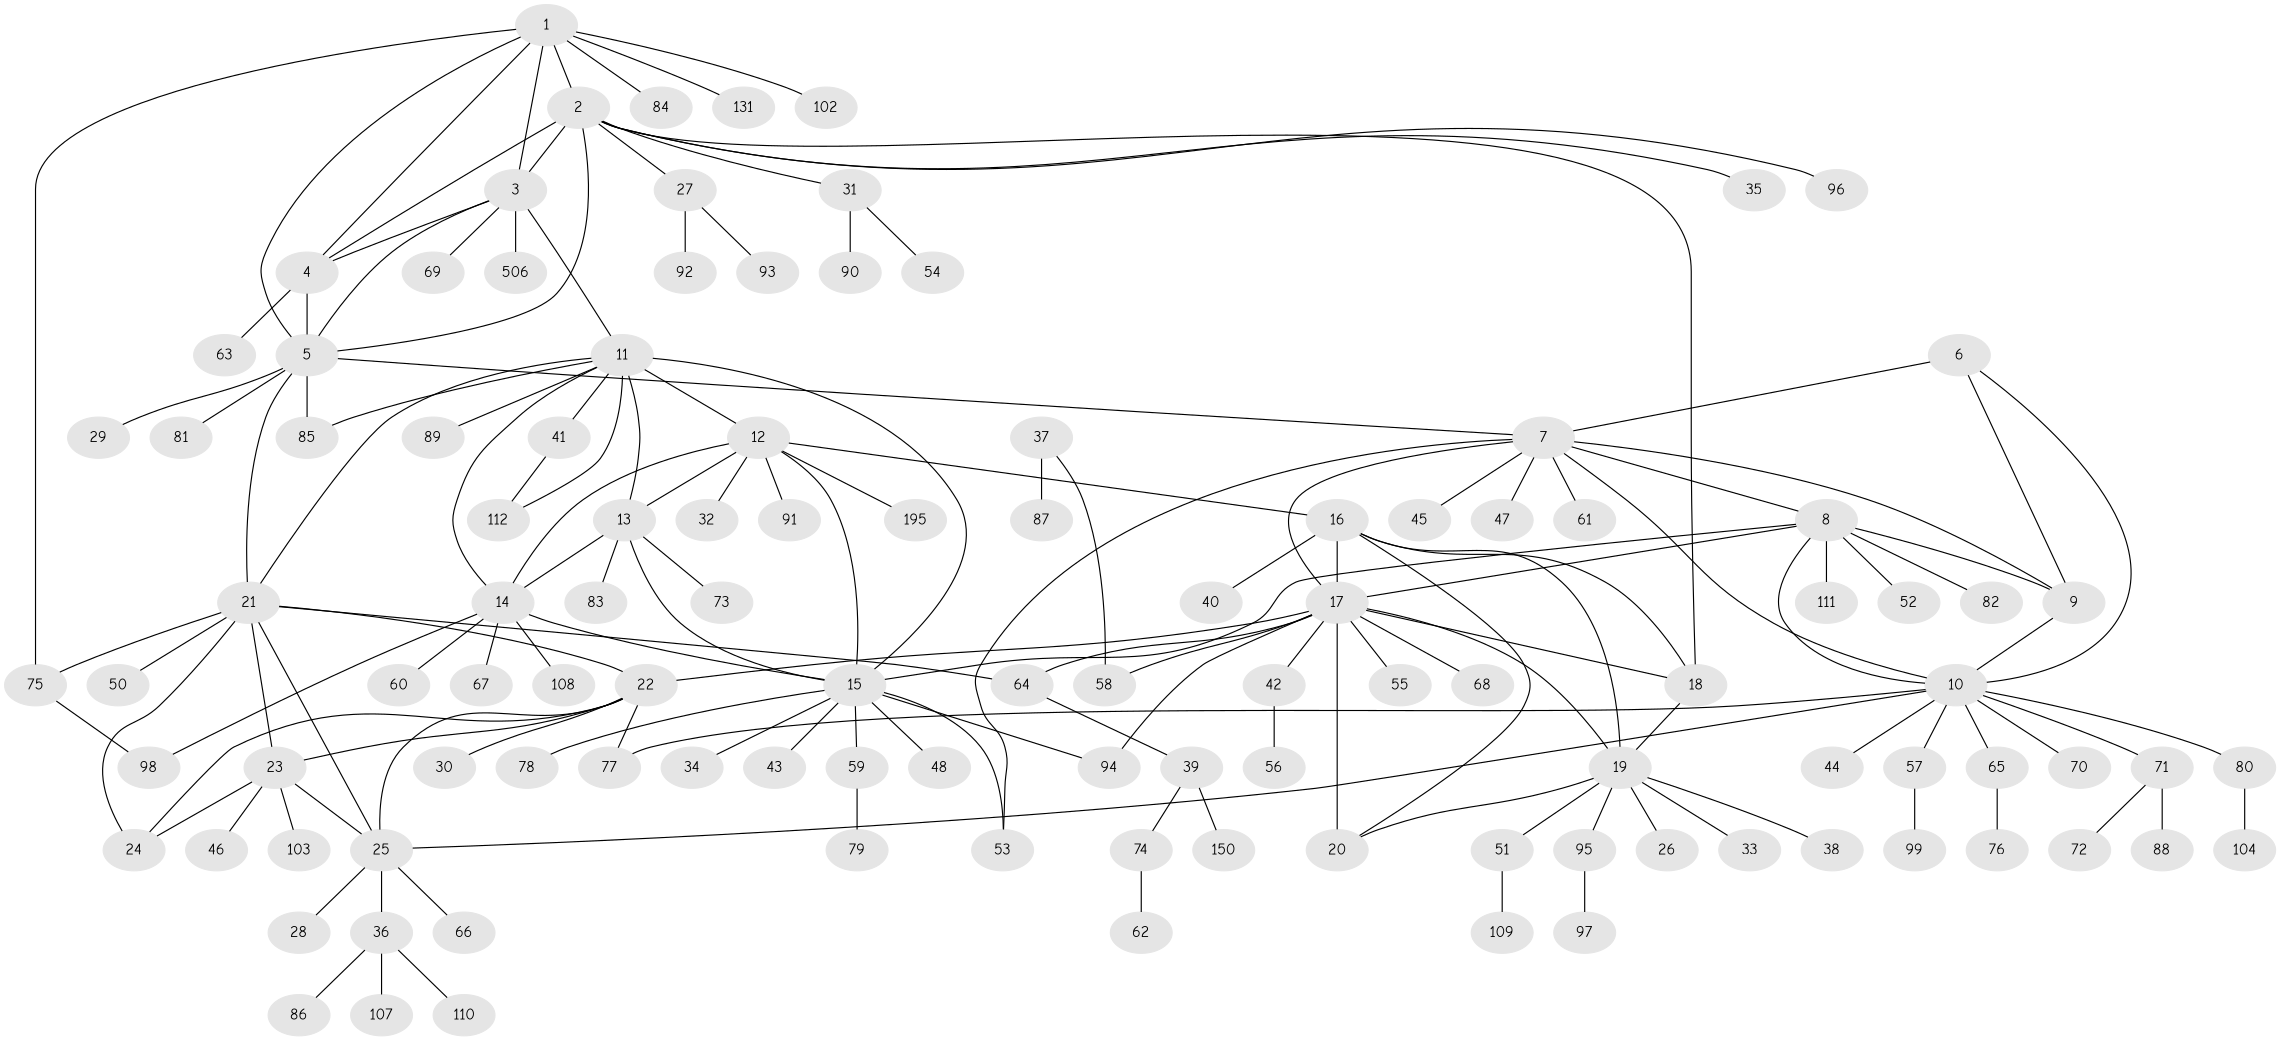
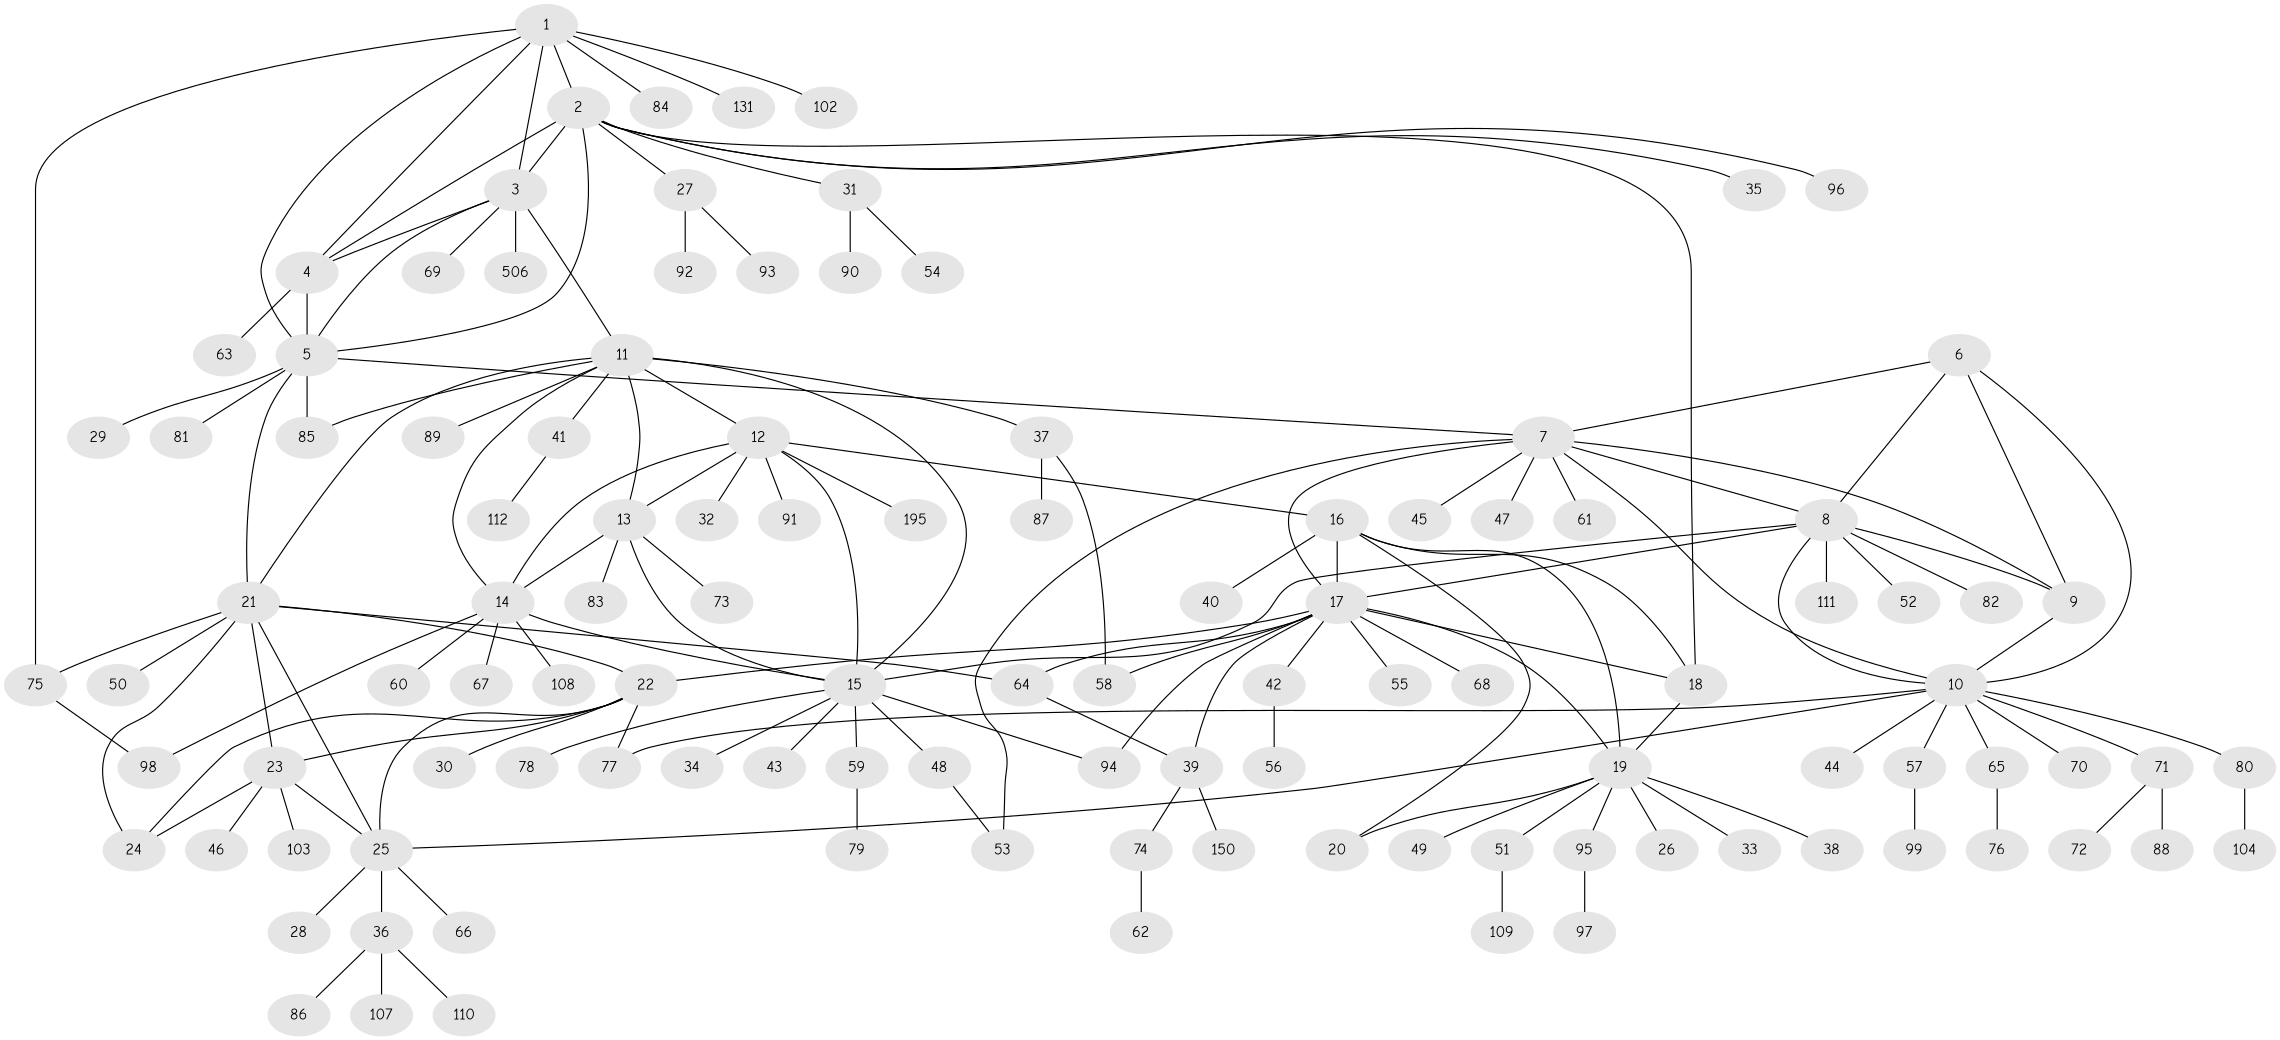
edge "6" -- "8": added
edge "11" -- "112": now "11" -- "37"
edge "17" -- "20": now "17" -- "39"
edge "15" -- "53": now "48" -- "53"
node "49": added
